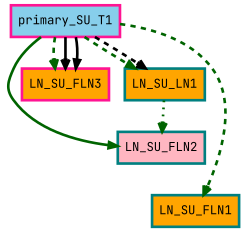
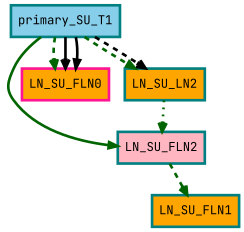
node "primary_SU_T1": color deeppink -> teal
edge "primary_SU_T1" -> "LN_SU_FLN1": now "LN_SU_FLN2" -> "LN_SU_FLN1"
node "LN_SU_FLN3": label "LN_SU_FLN3" -> "LN_SU_FLN0"
node "LN_SU_LN1": label "LN_SU_LN1" -> "LN_SU_LN2"
